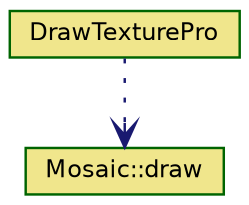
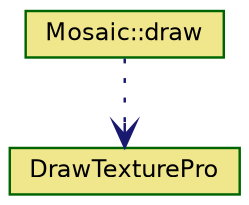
edge "DrawTexturePro" -> "Mosaic::draw": reversed
